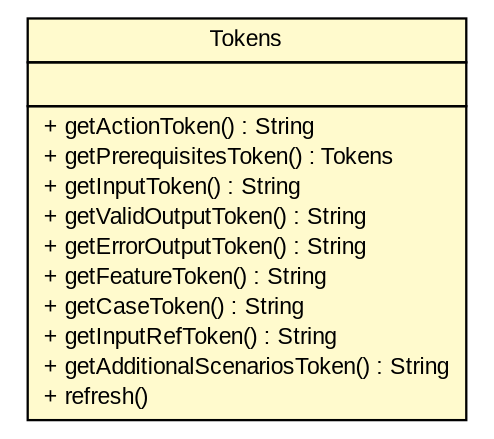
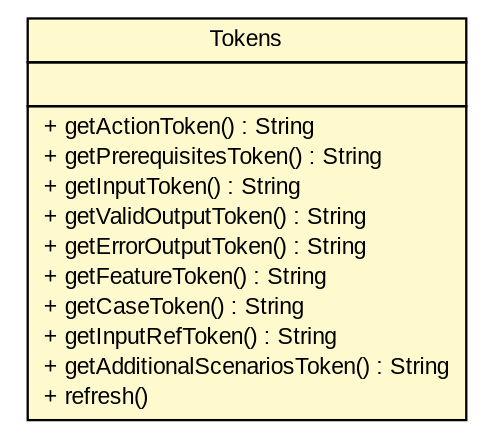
node "Tokens": text "+ getPrerequisitesToken() : Tokens" -> "+ getPrerequisitesToken() : String"
